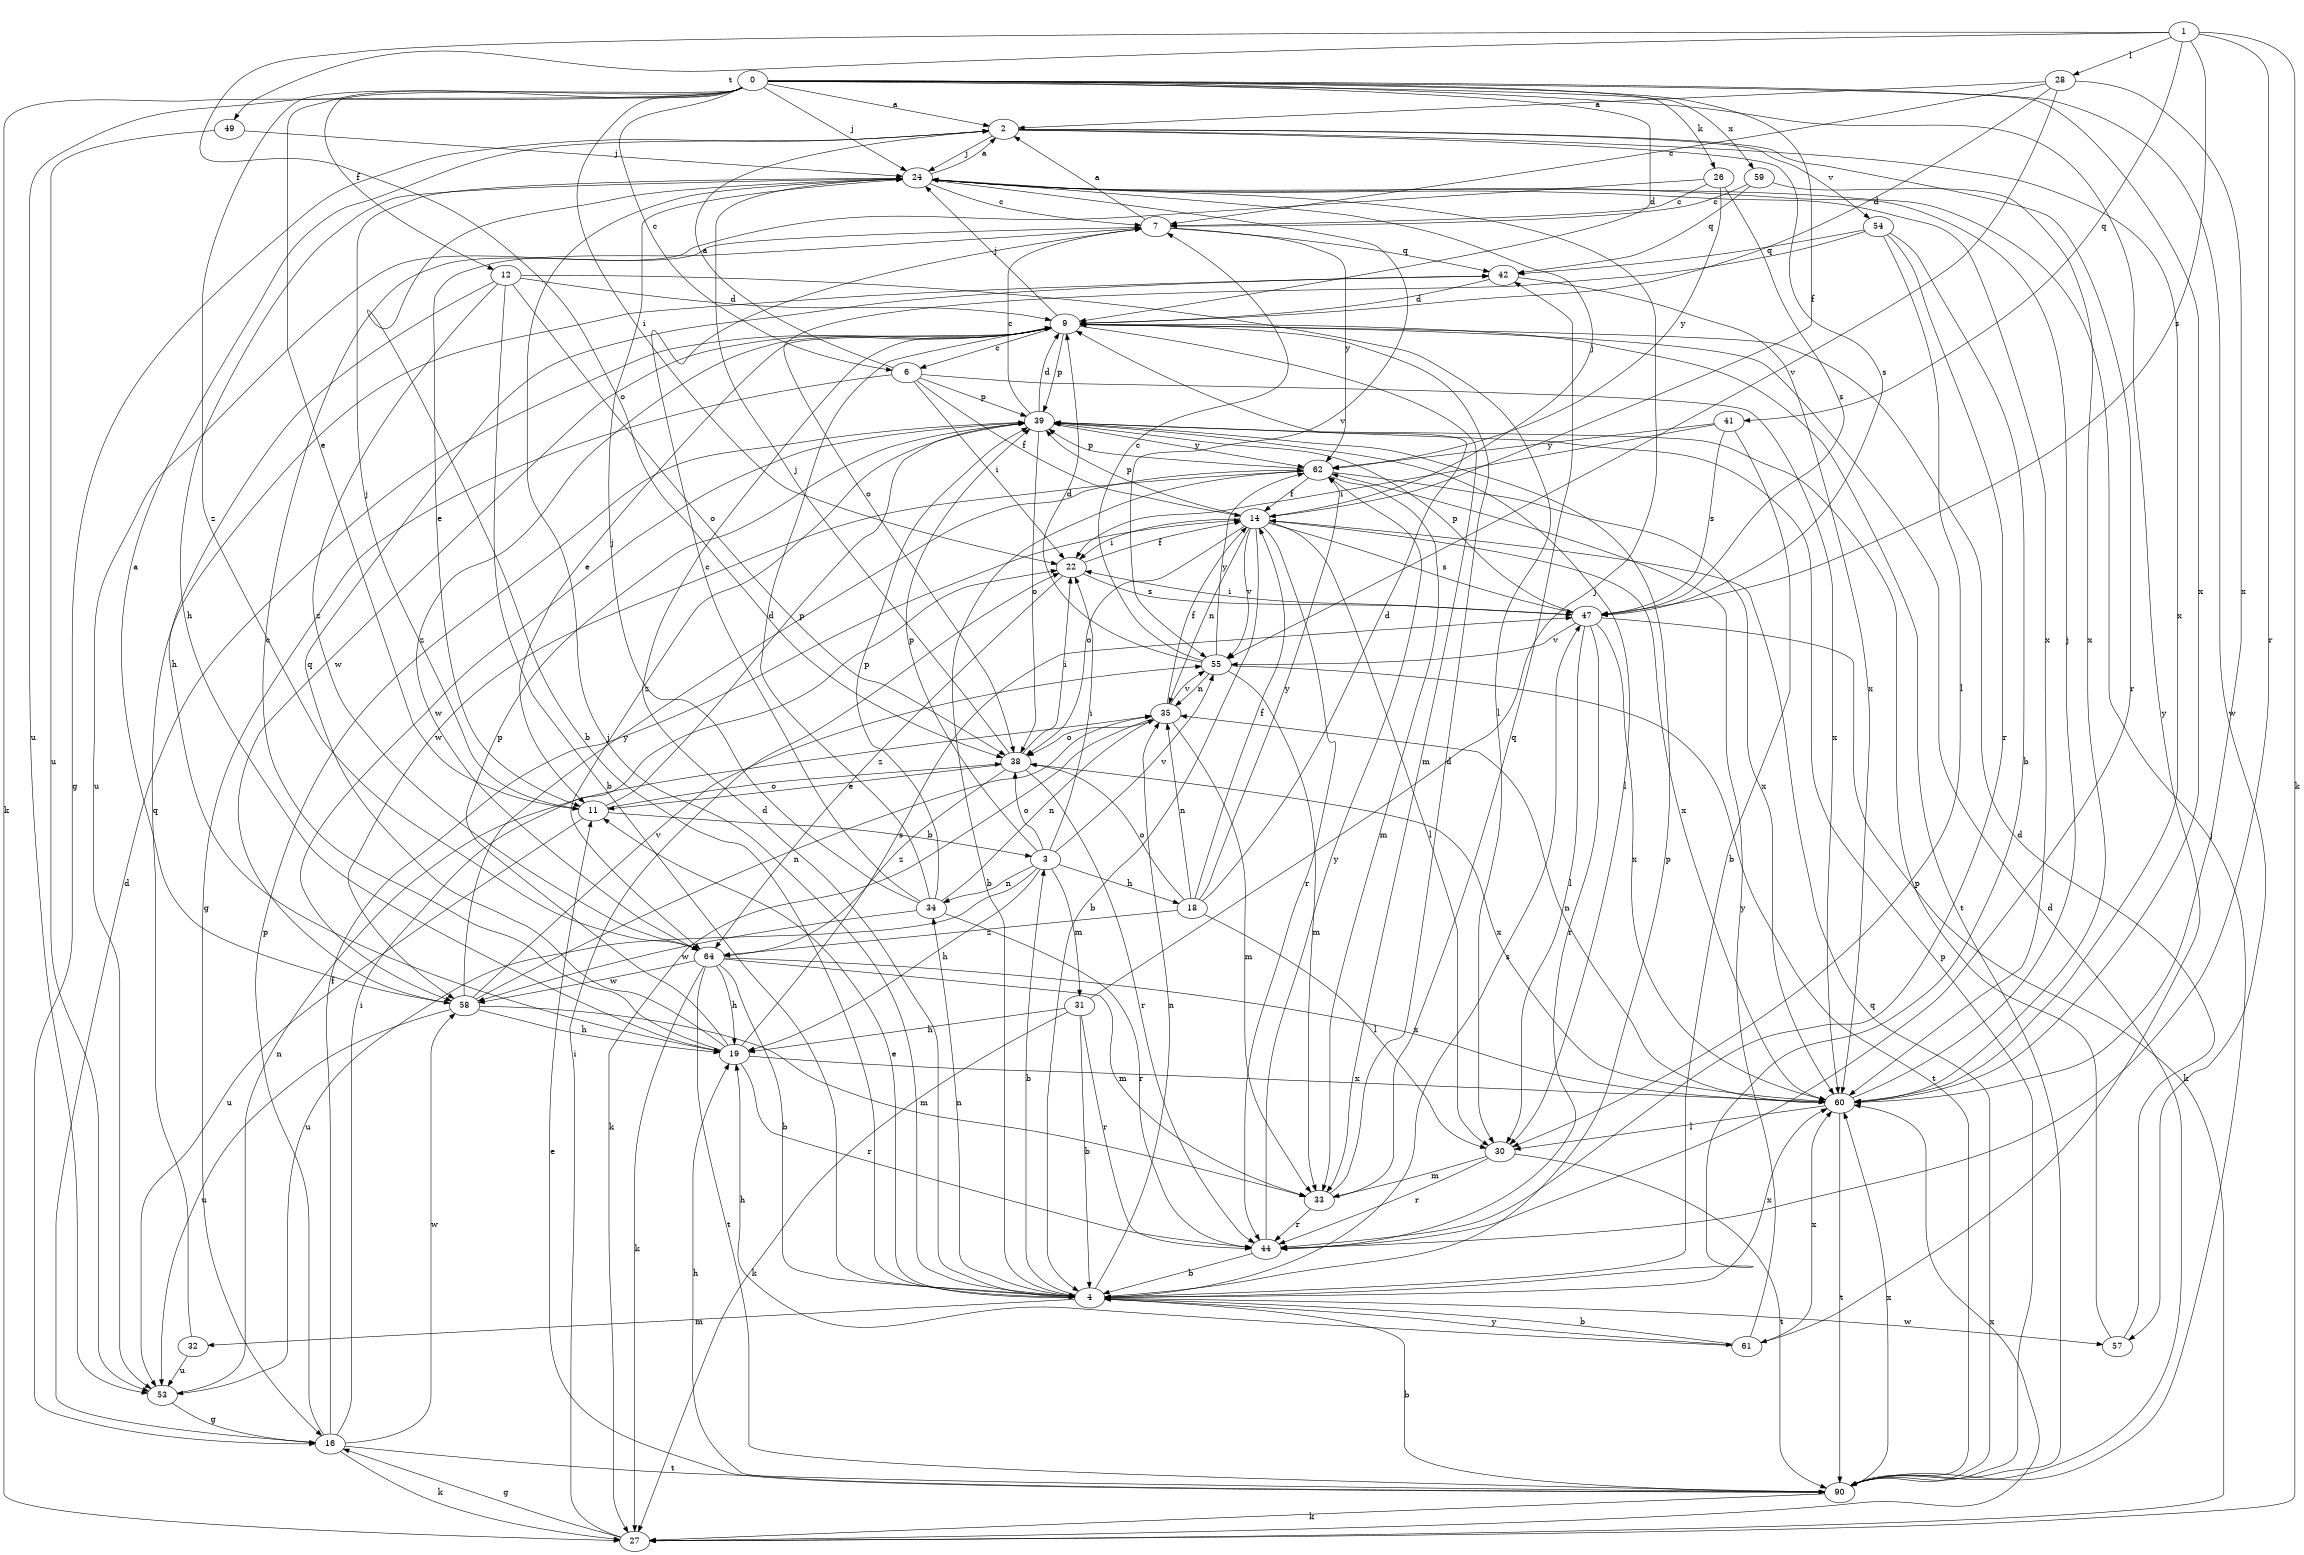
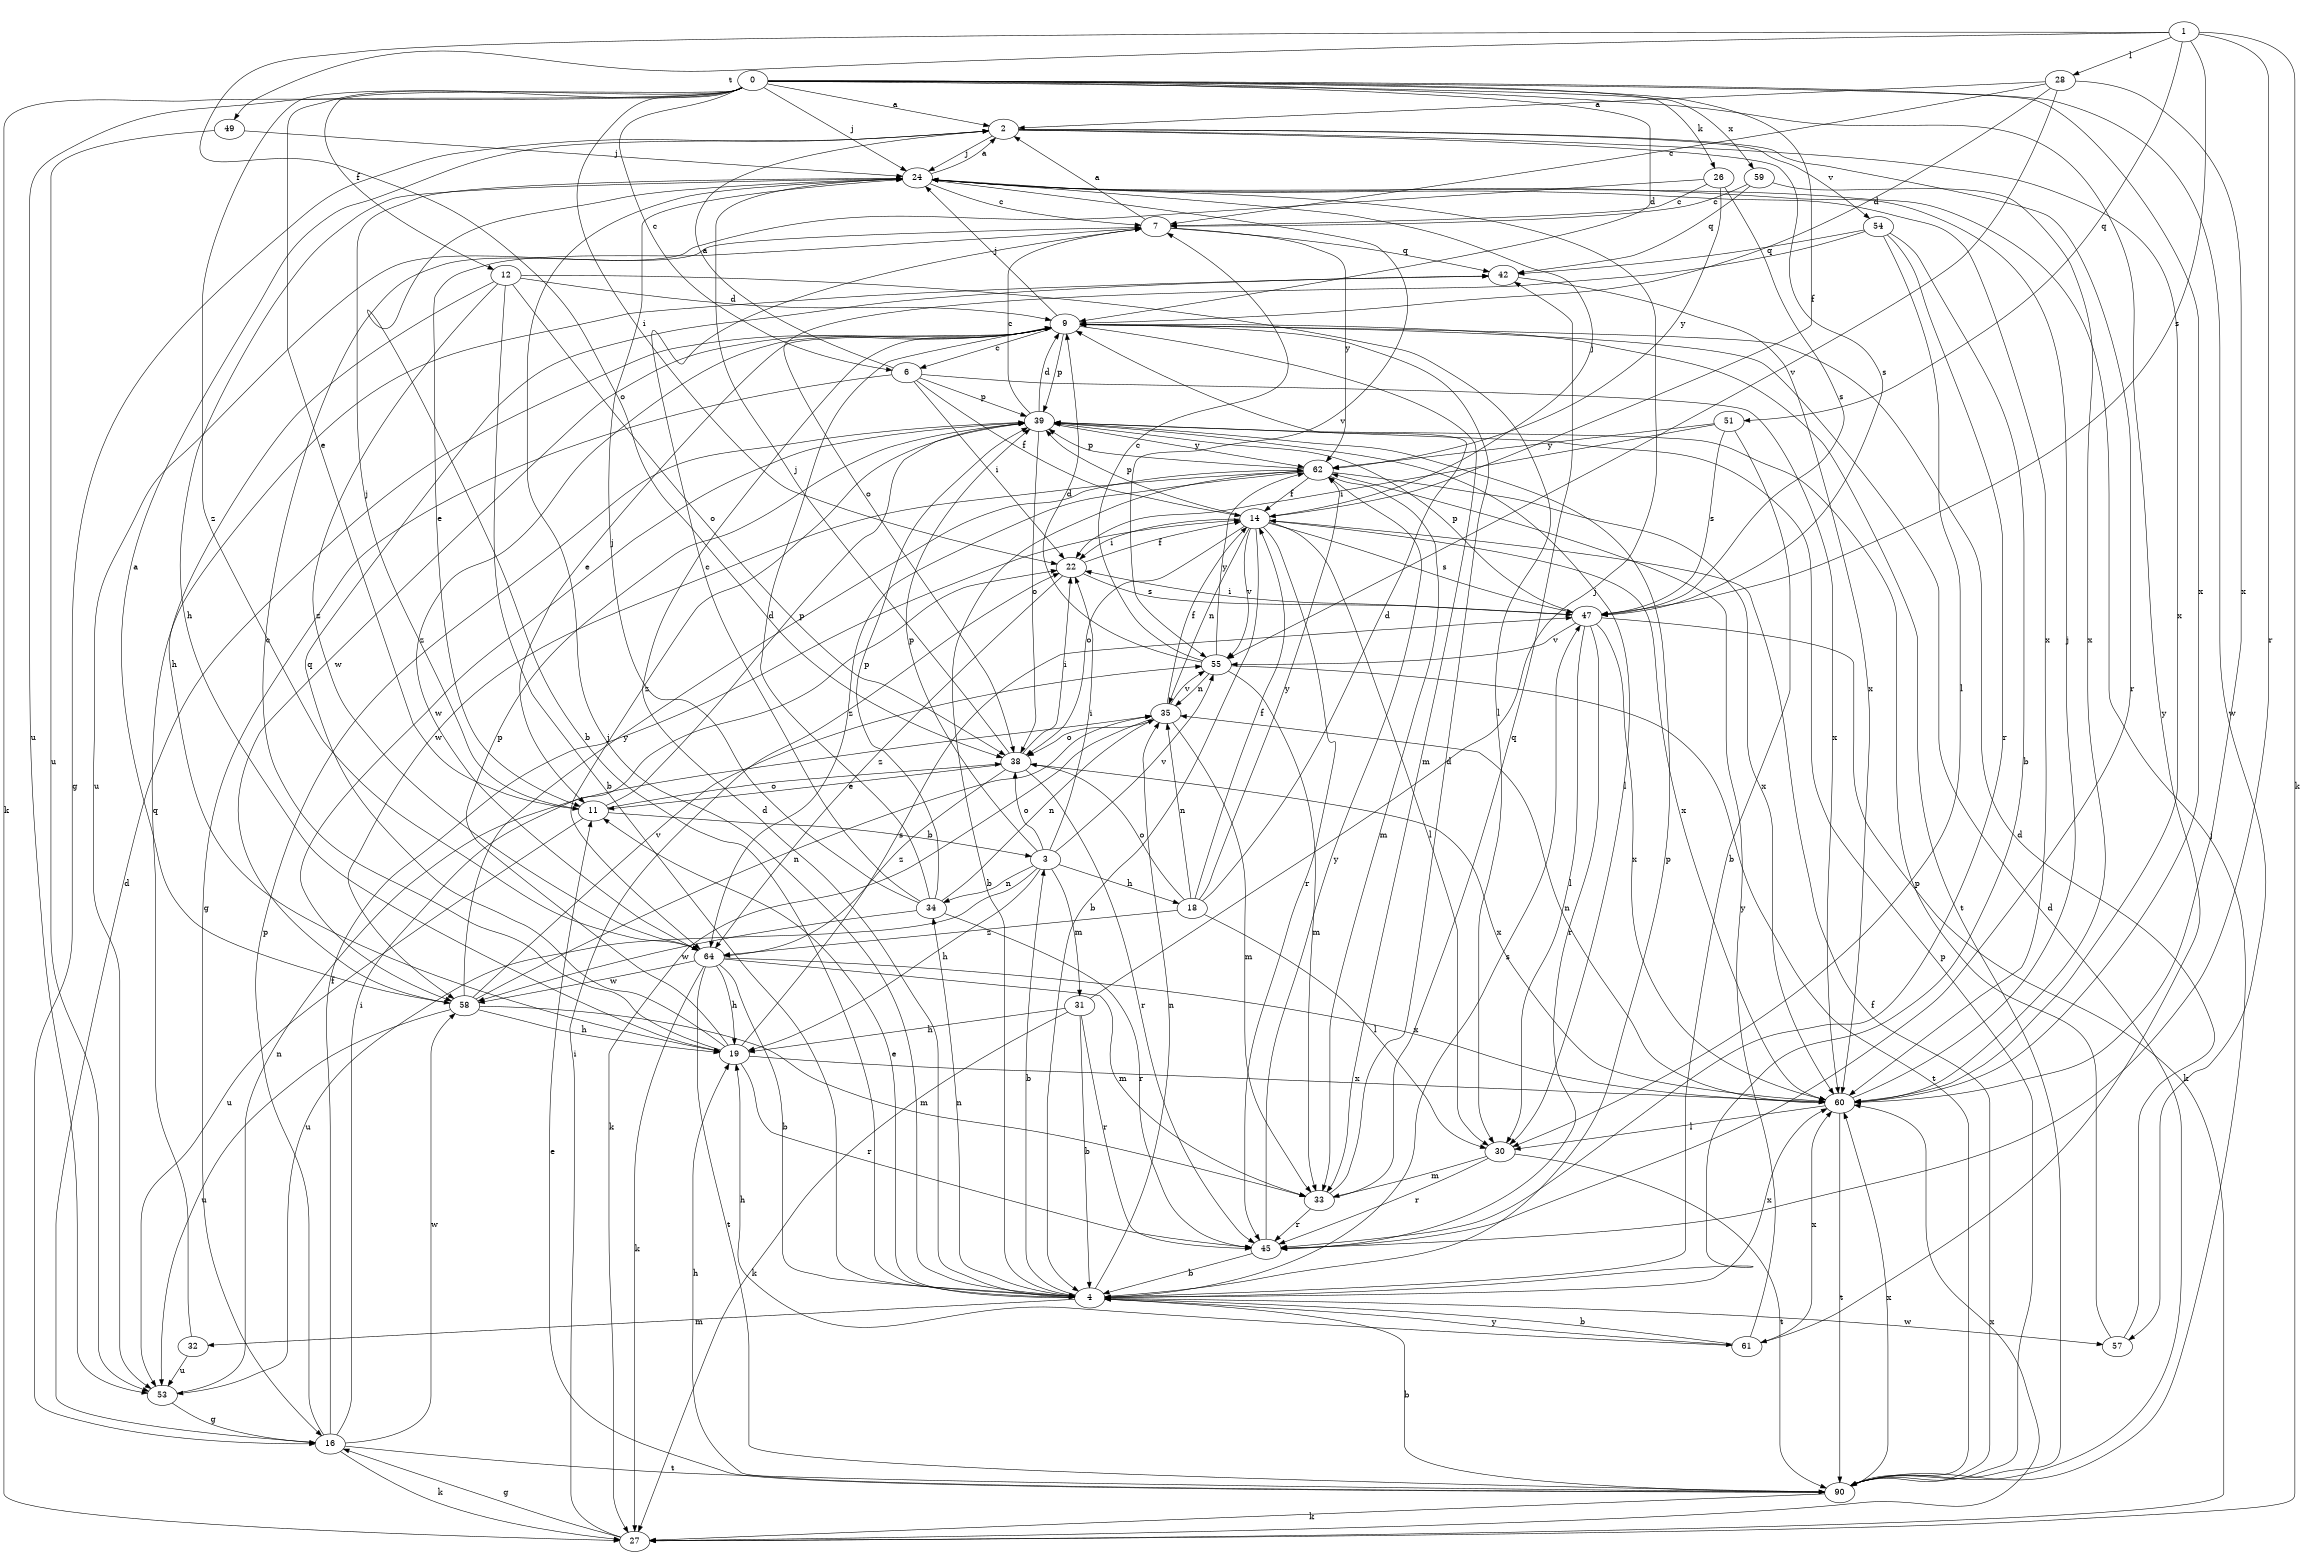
edge "42" -> "9": removed, label "d"
node "41": label "41" -> "51"
edge "62" -> "64": added, label "z"
edge "90" -> "14": label "q" -> "f"
node "44": label "44" -> "45"
